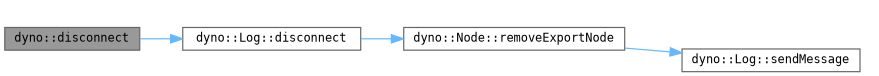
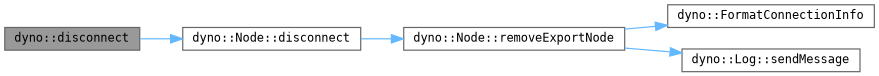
node "dyno::FormatConnectionInfo": added
node "dyno::Log::disconnect": label "dyno::Log::disconnect" -> "dyno::Node::disconnect"
